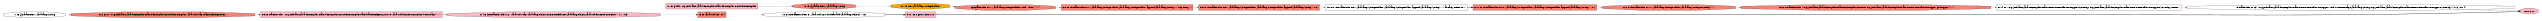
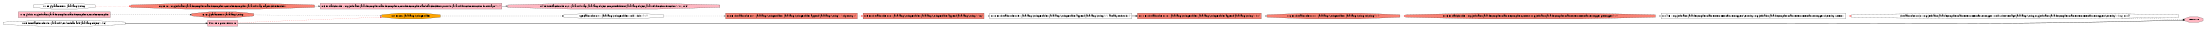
node "specialinvoke $r7.<java.lang.StringBuilder: void <init>()>()": fillcolor salmon -> white
edge "if z0 != 0 goto return z0" -> "specialinvoke $r7.<java.lang.StringBuilder: void <init>()>()": now "if z0 != 0 goto return z0" -> "$r7 = new java.lang.StringBuilder"
node "r5 = (java.util.Set) $r4": removed
